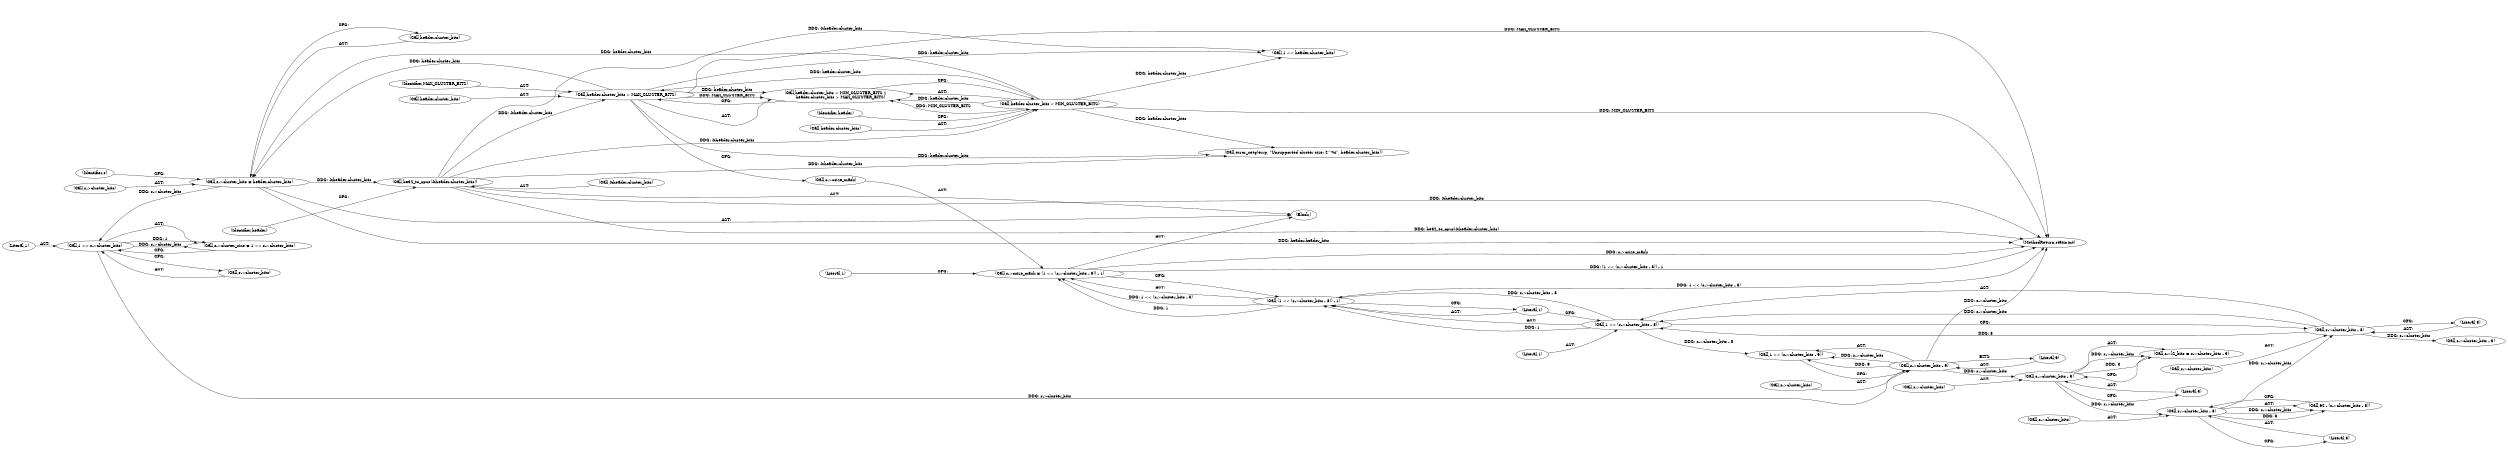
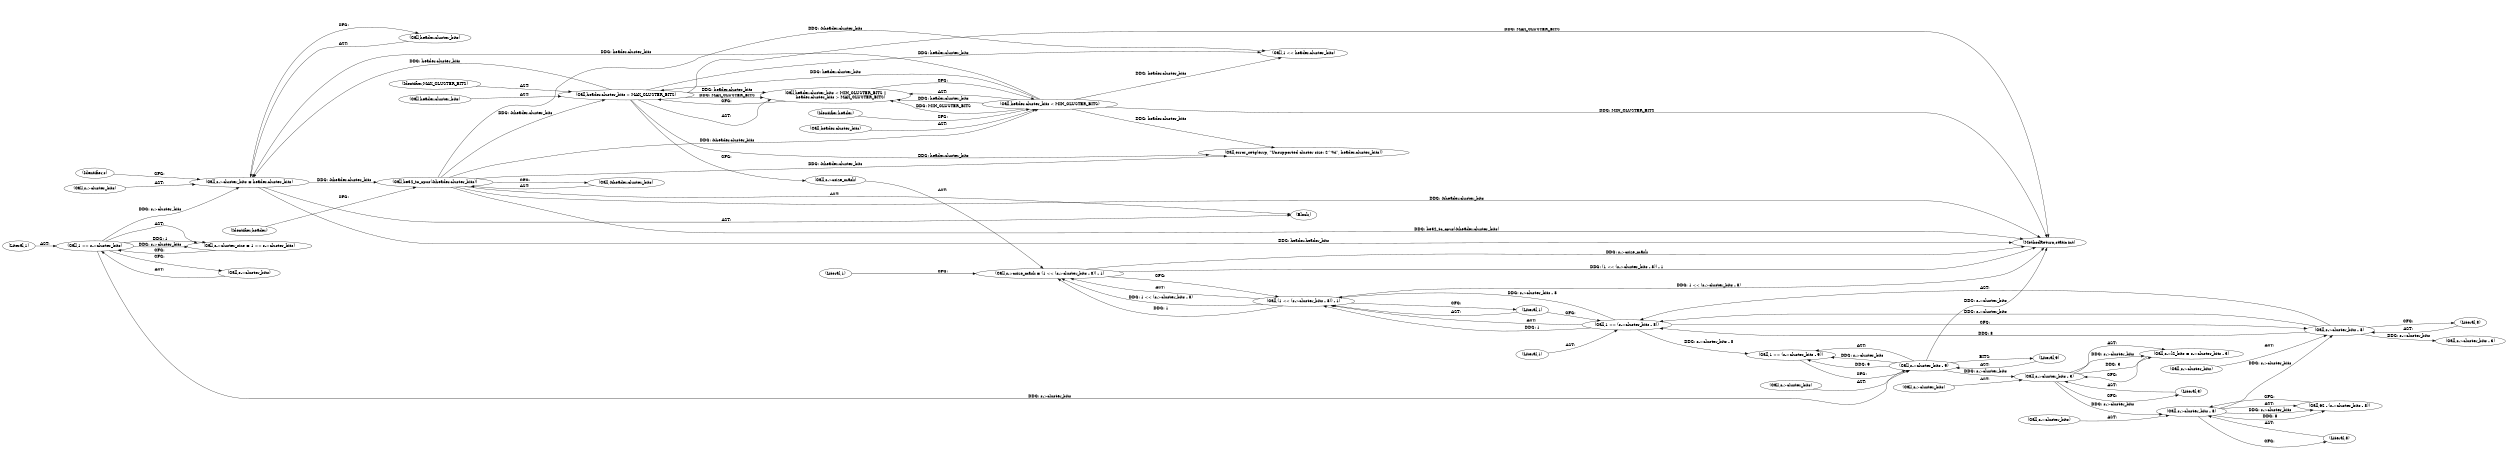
edge "(Call,be32_to_cpus(&header.cluster_bits))" -> "(Call,&header.cluster_bits)": added, label "CFG:"
edge "(Call,s->cluster_bits = header.cluster_bits)" -> "(Call,1 << s->cluster_bits)": reversed
edge "(Call,s->csize_mask = (1 << (s->cluster_bits - 8)) - 1)" -> "(Block,)": removed, label "AST:"
